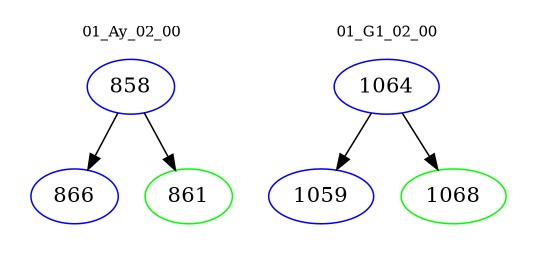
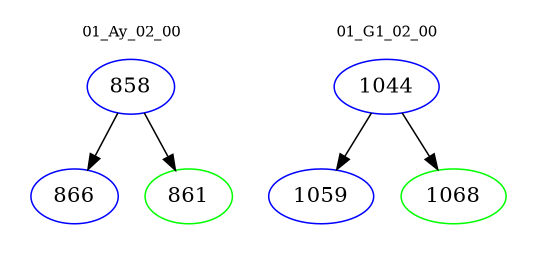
node "1064": label "1064" -> "1044"
